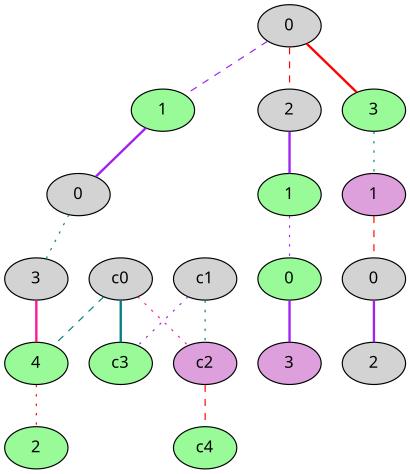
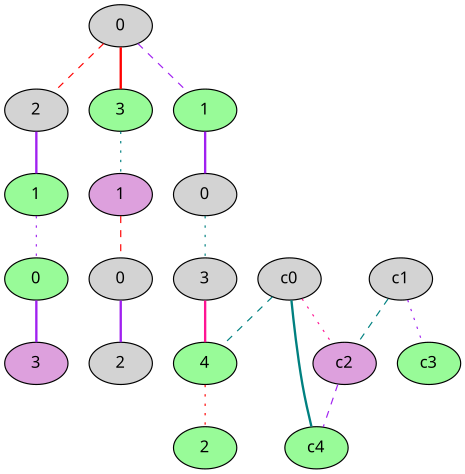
edge "c0" -- "c3": now "c0" -- "c4"
edge "c1" -- "c2": style dotted -> dashed
edge "c2" -- "c4": color red -> purple
